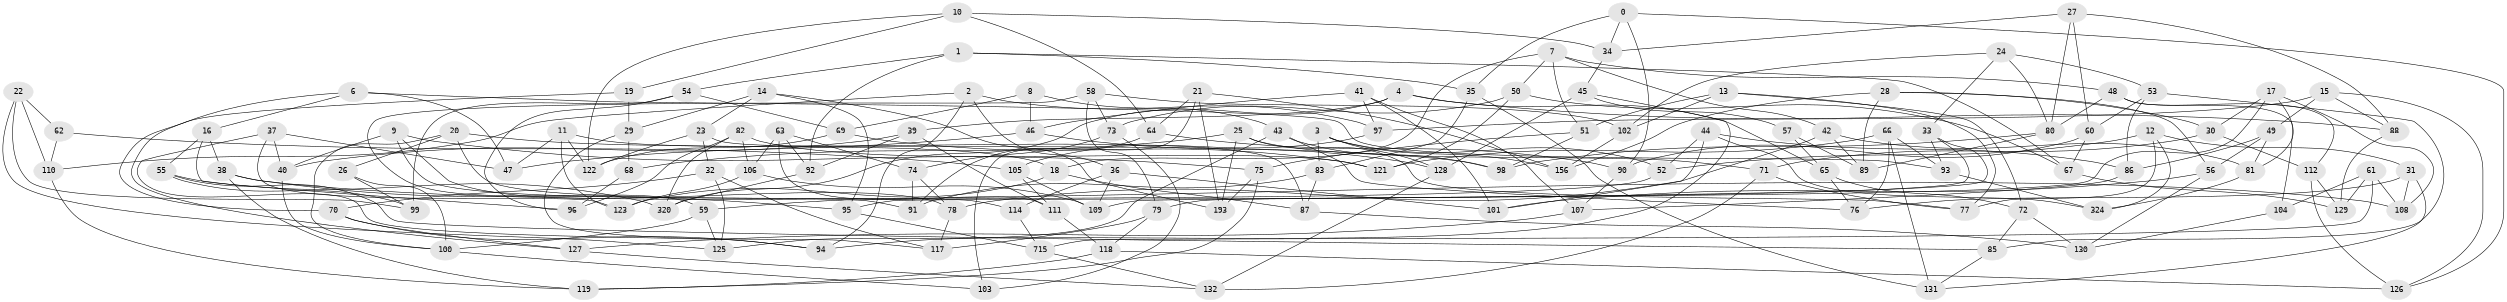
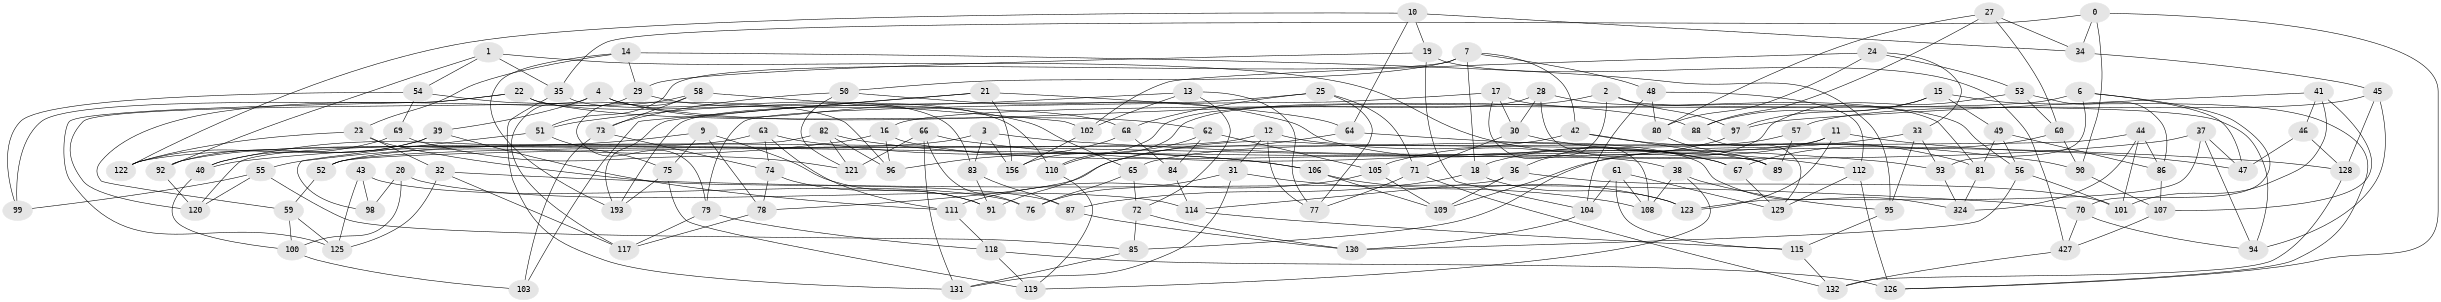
node "8": removed
edge "80" -- "98": removed
node "26": removed
node "84": added
edge "19" -- "104": added
node "320": label "320" -> "120"
node "127": label "127" -> "427"
node "715": label "715" -> "115"
